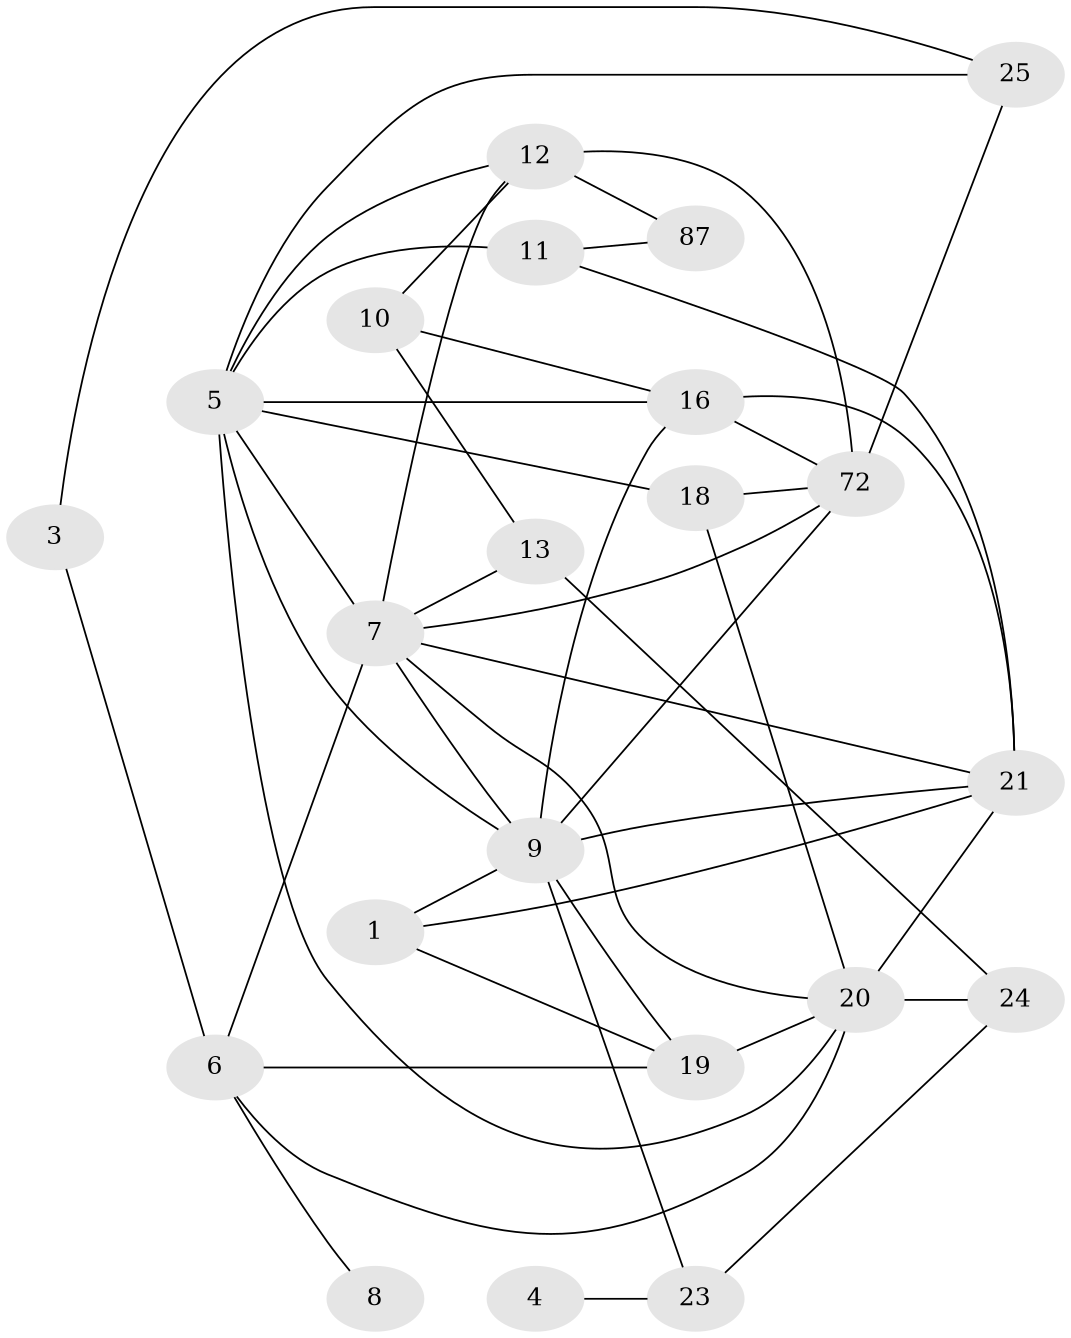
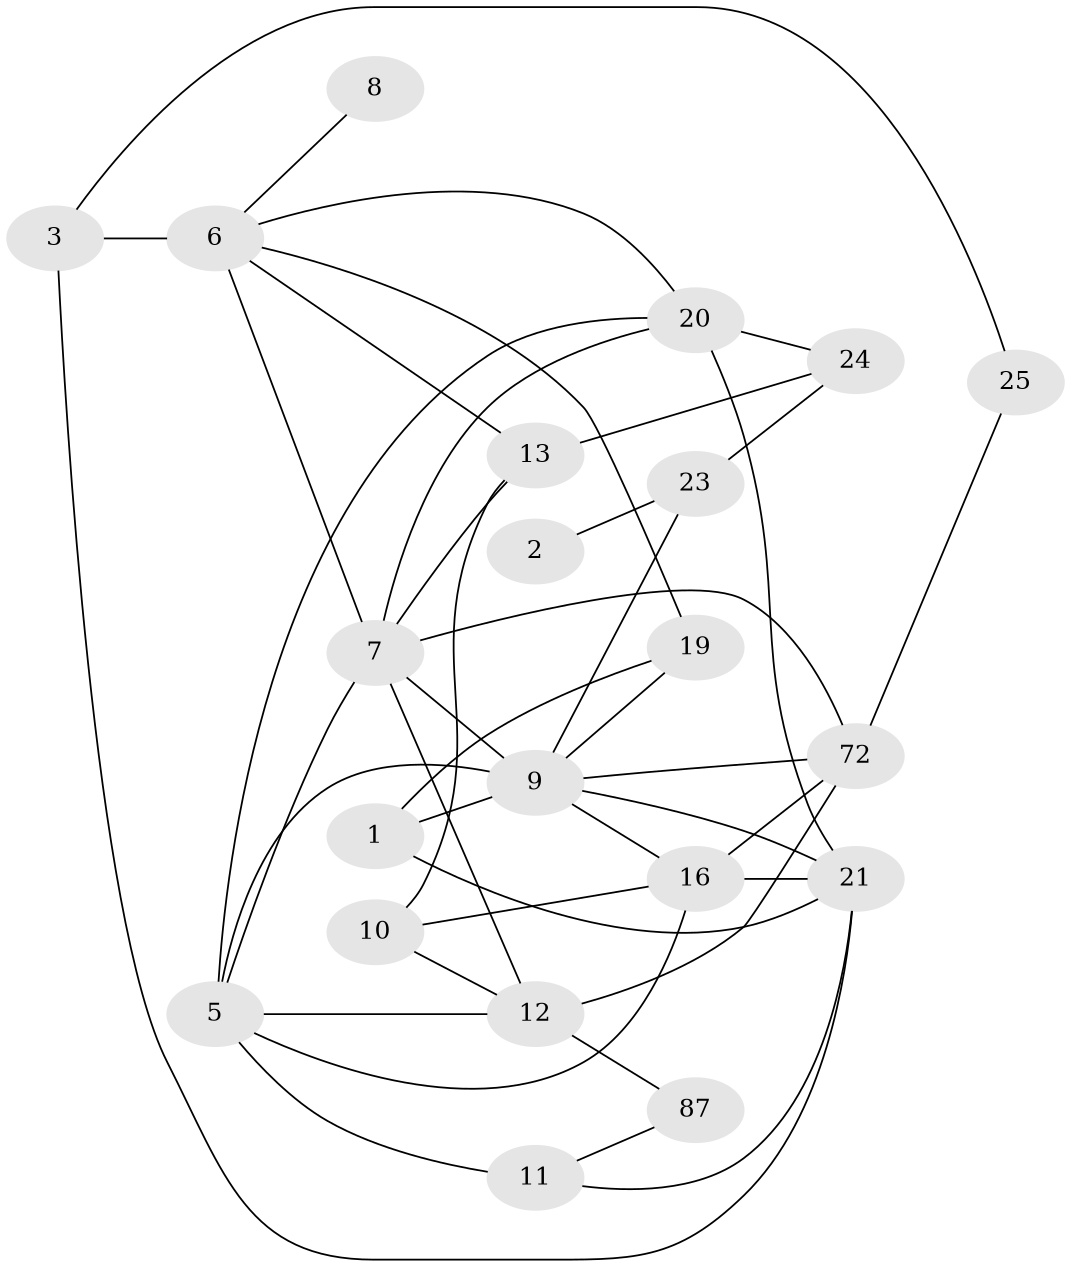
edge "25" -- "5": removed
edge "6" -- "13": added
node "18": removed
edge "7" -- "21": now "3" -- "21"
edge "20" -- "19": removed
node "4": label "4" -> "2"
